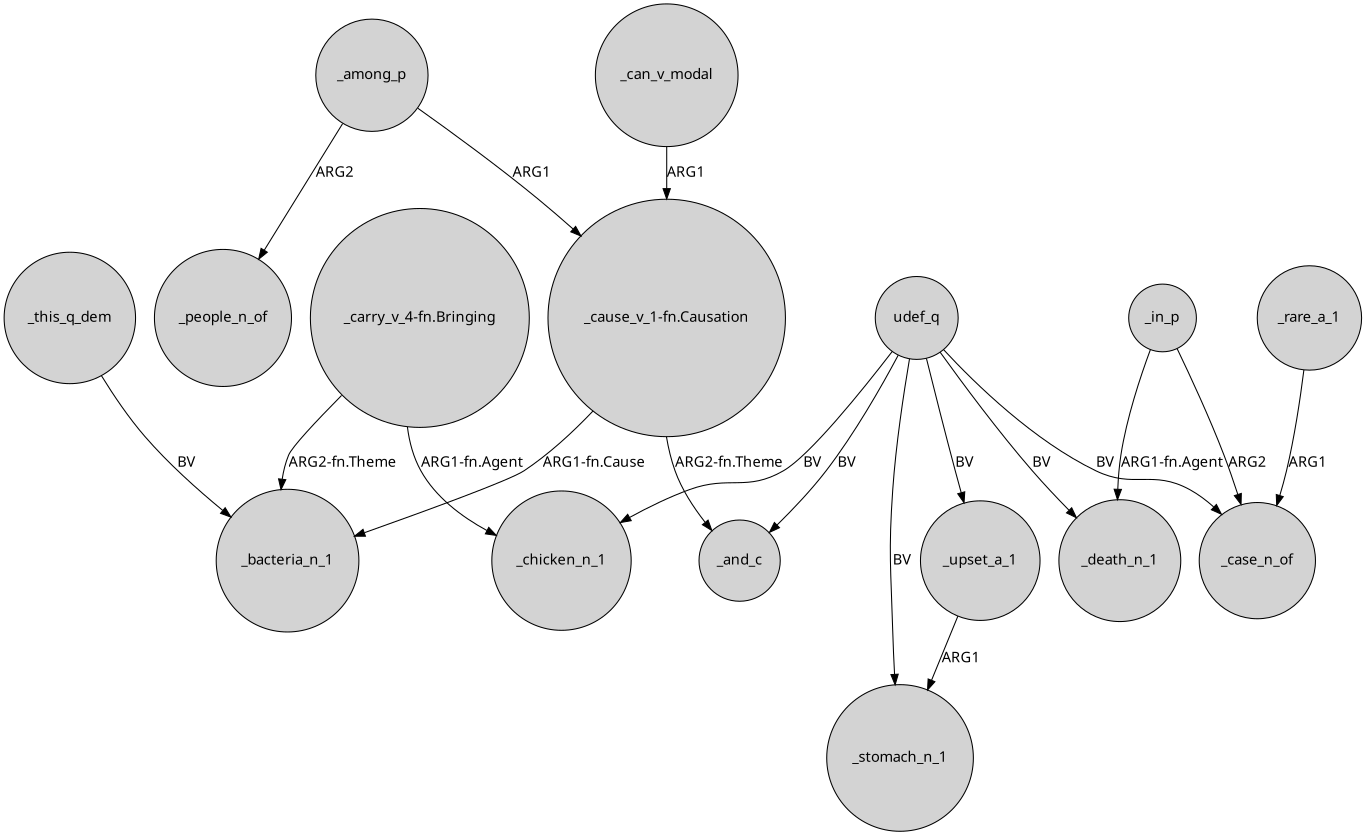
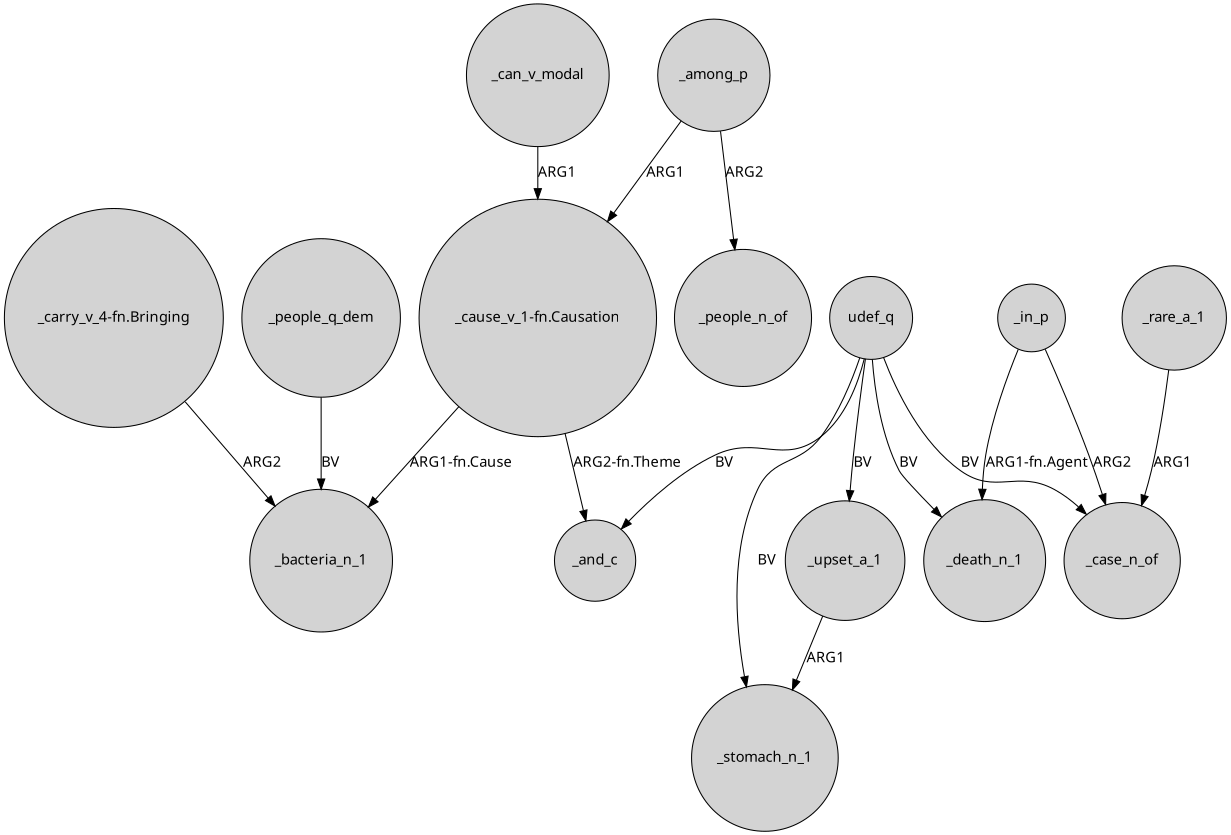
node "_this_q_dem": label "_this_q_dem" -> "_people_q_dem"
edge "_carry_v_4-fn.Bringing" -> "_bacteria_n_1": label "ARG2-fn.Theme" -> "ARG2"
node "_chicken_n_1": removed
